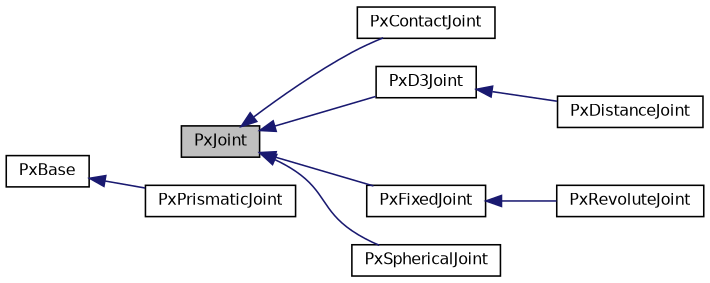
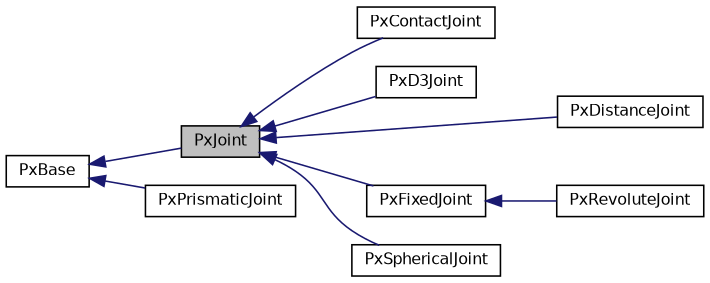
edge "PxDistanceJoint" -> "PxD3Joint": now "PxDistanceJoint" -> "PxJoint"
edge "PxJoint" -> "PxBase": added
